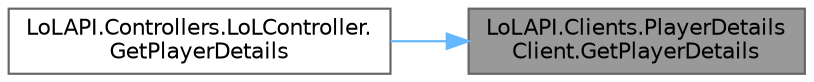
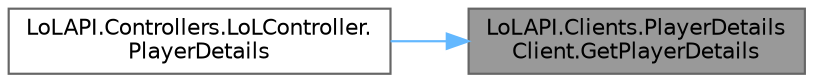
node "LoLAPI.Controllers.LoLController. GetPlayerDetails": label "LoLAPI.Controllers.LoLController. GetPlayerDetails" -> "LoLAPI.Controllers.LoLController. PlayerDetails"
